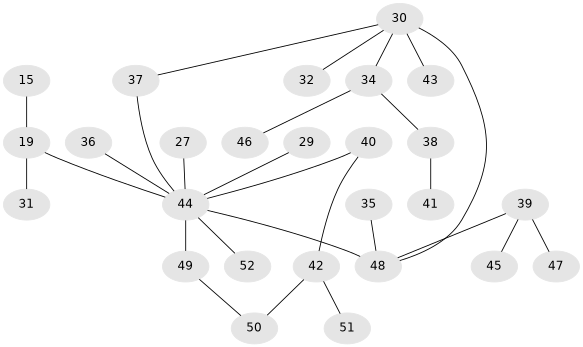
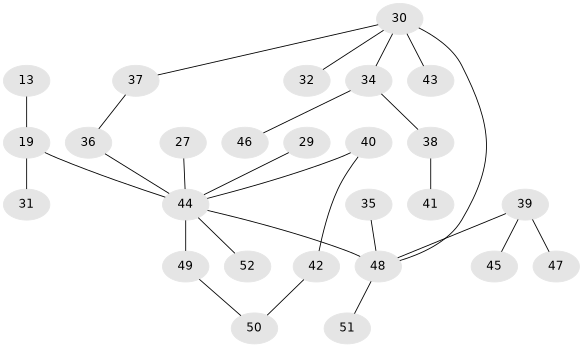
node "15": label "15" -> "13"
edge "37" -- "44": now "37" -- "36"
edge "42" -- "51": now "48" -- "51"
